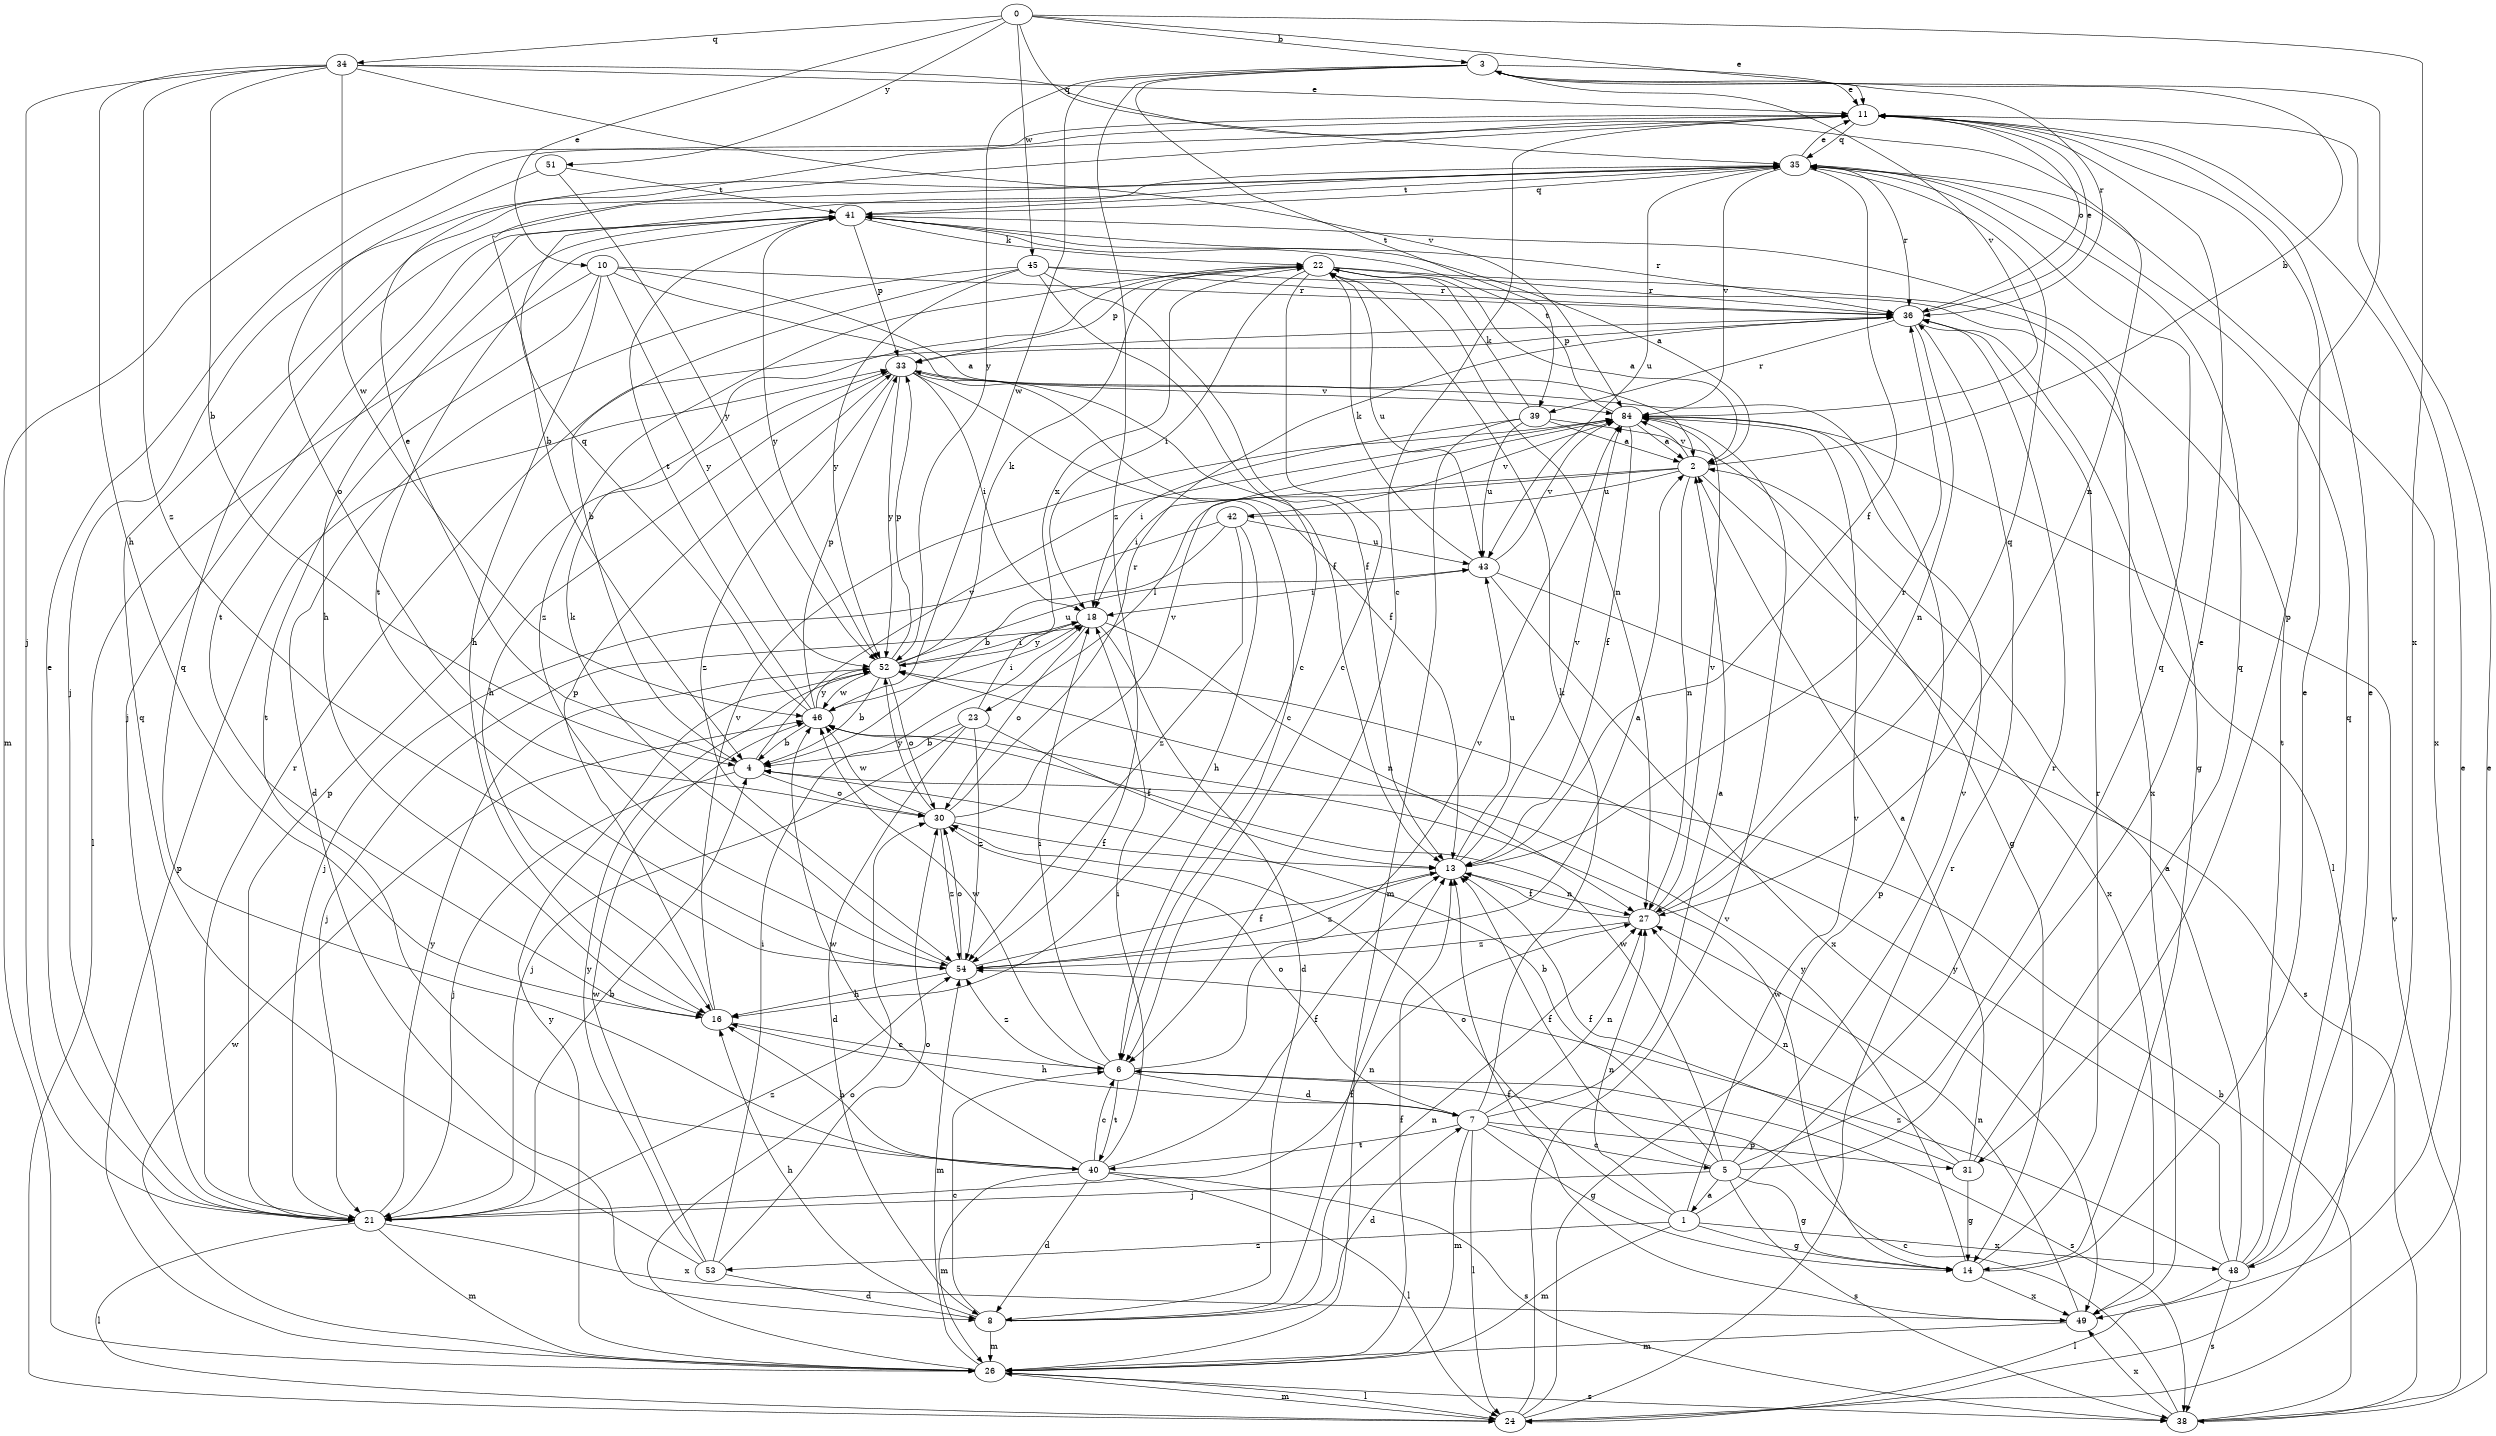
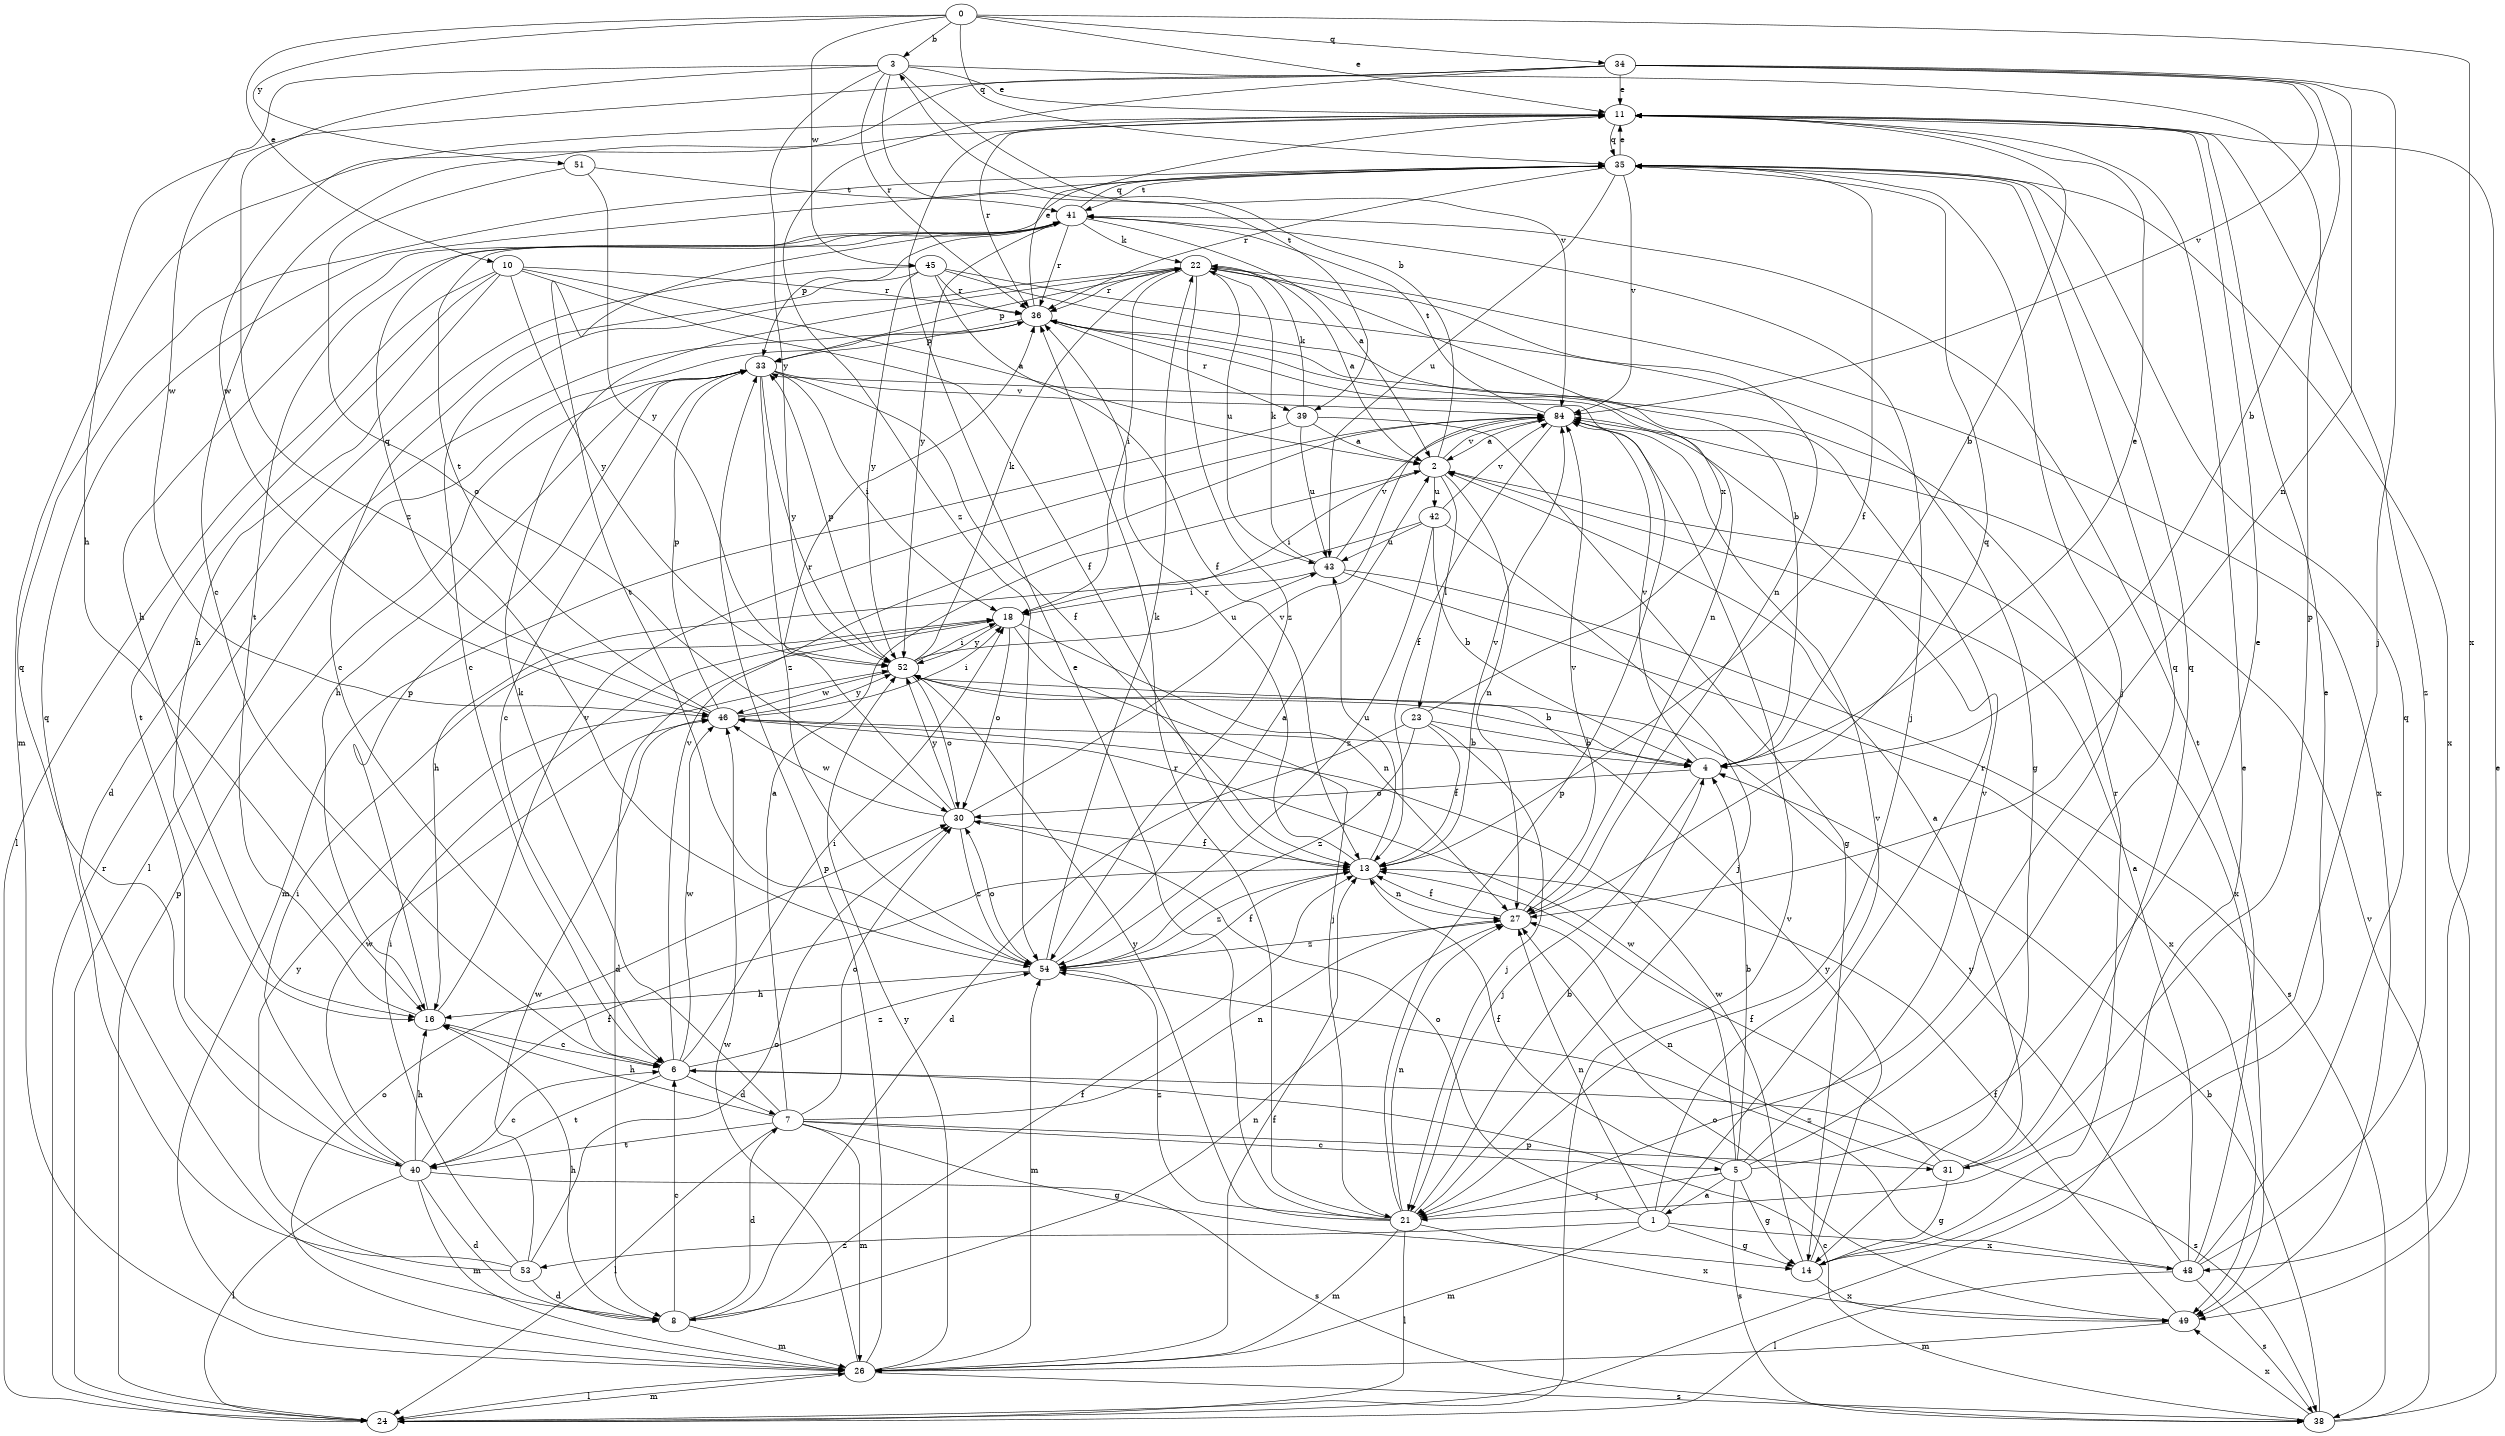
edge "11" -> "36": label "o" -> "r"
edge "39" -> "18": removed, label "i"
edge "48" -> "11": label "e" -> "z"
edge "49" -> "27": label "n" -> "o"
